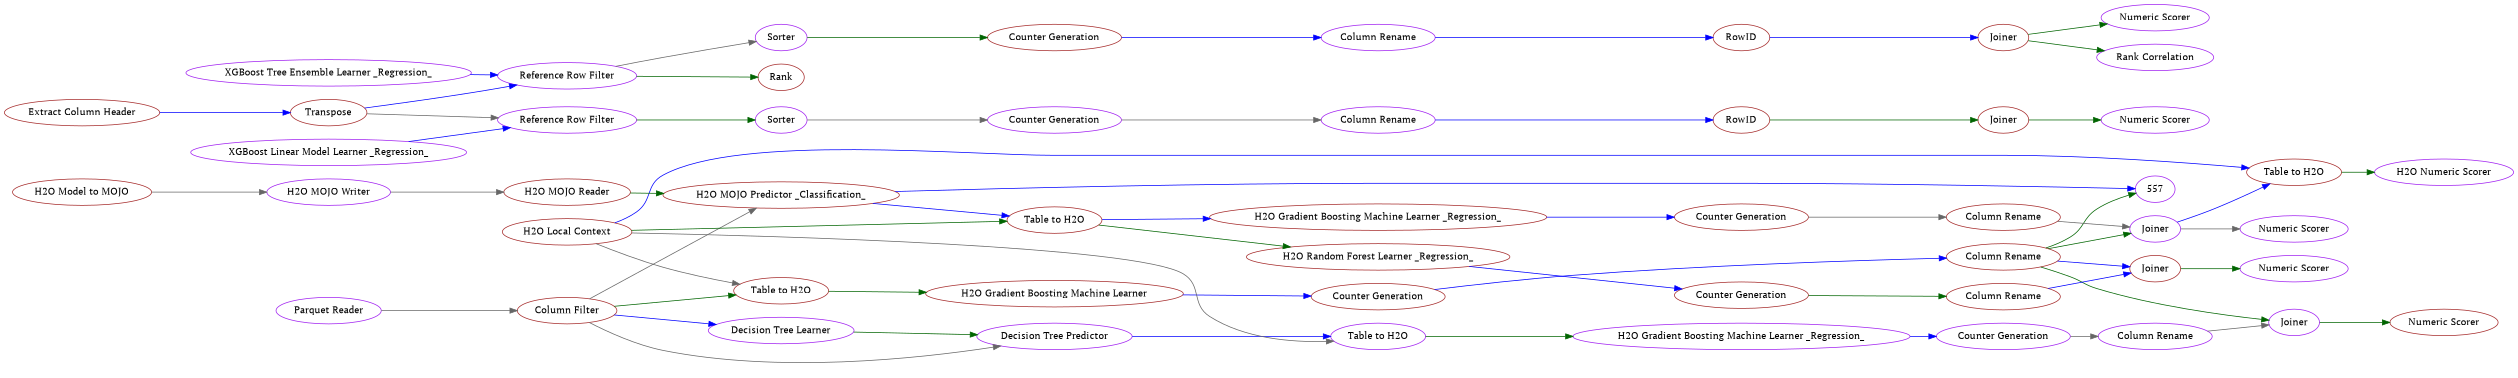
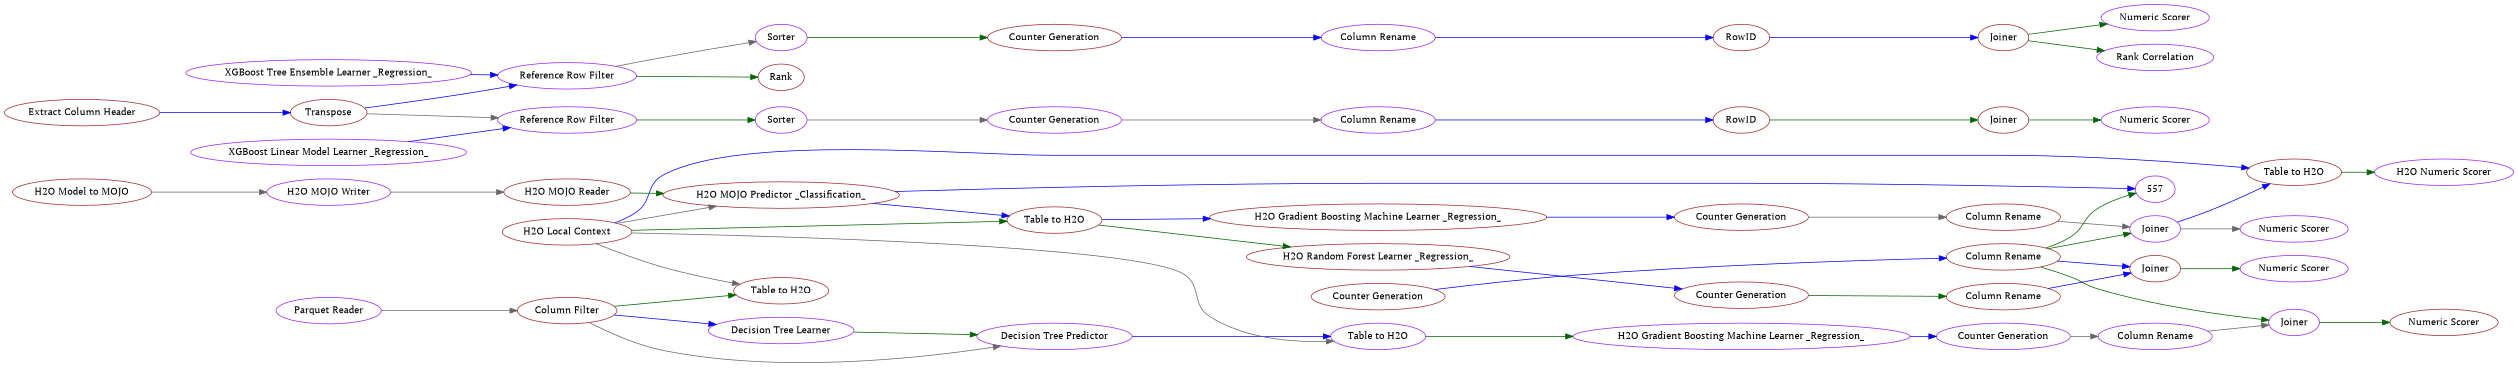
edge "Column Filter" -> "H2O MOJO Predictor _Classification_": now "H2O Local Context" -> "H2O MOJO Predictor _Classification_"
node "H2O Gradient Boosting Machine Learner": removed
